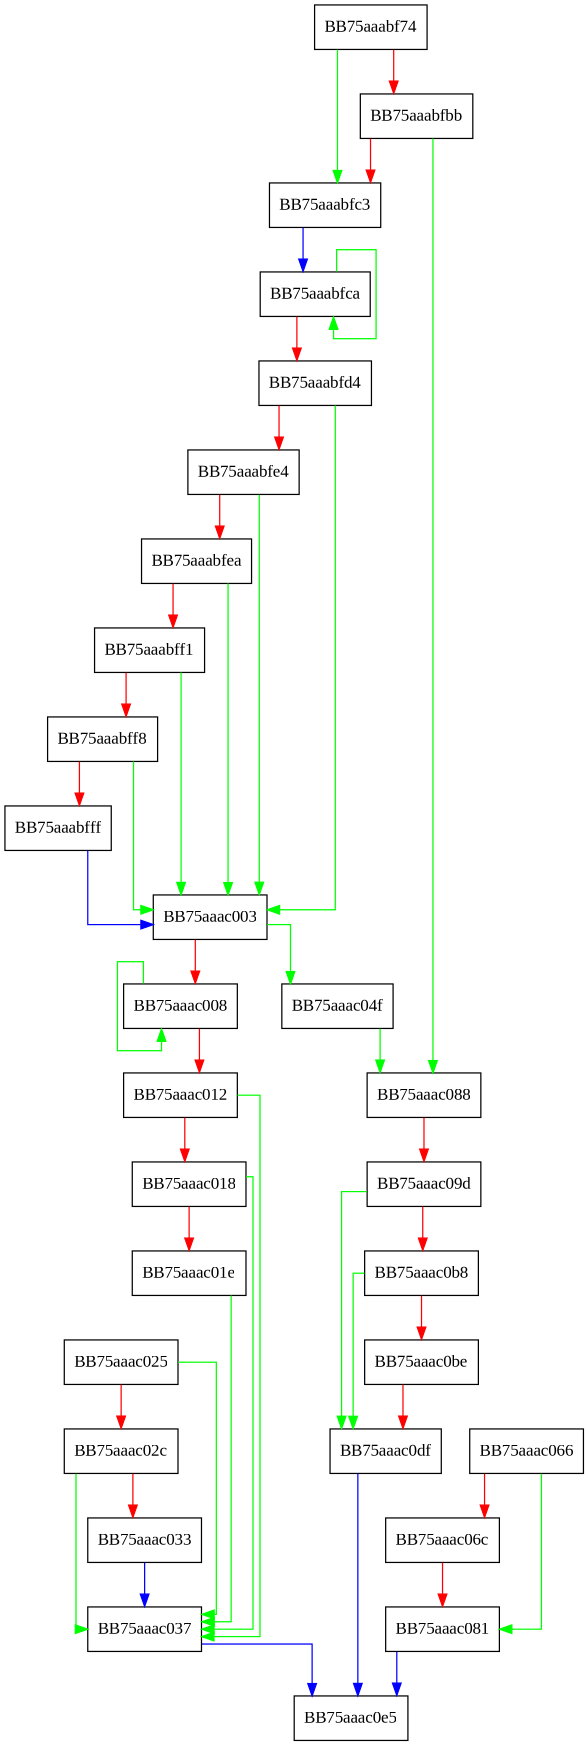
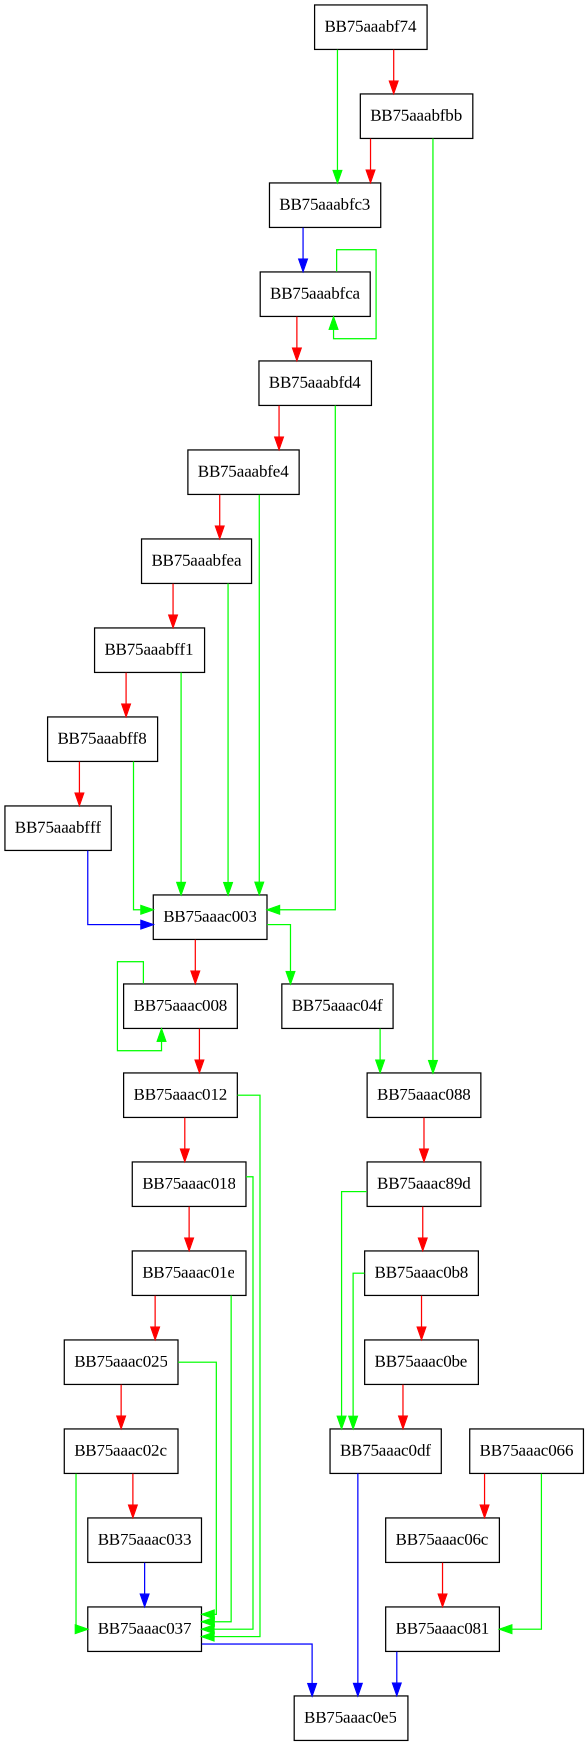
node "BB75aaac09d": label "BB75aaac09d" -> "BB75aaac89d"
edge "BB75aaac01e" -> "BB75aaac025": added
